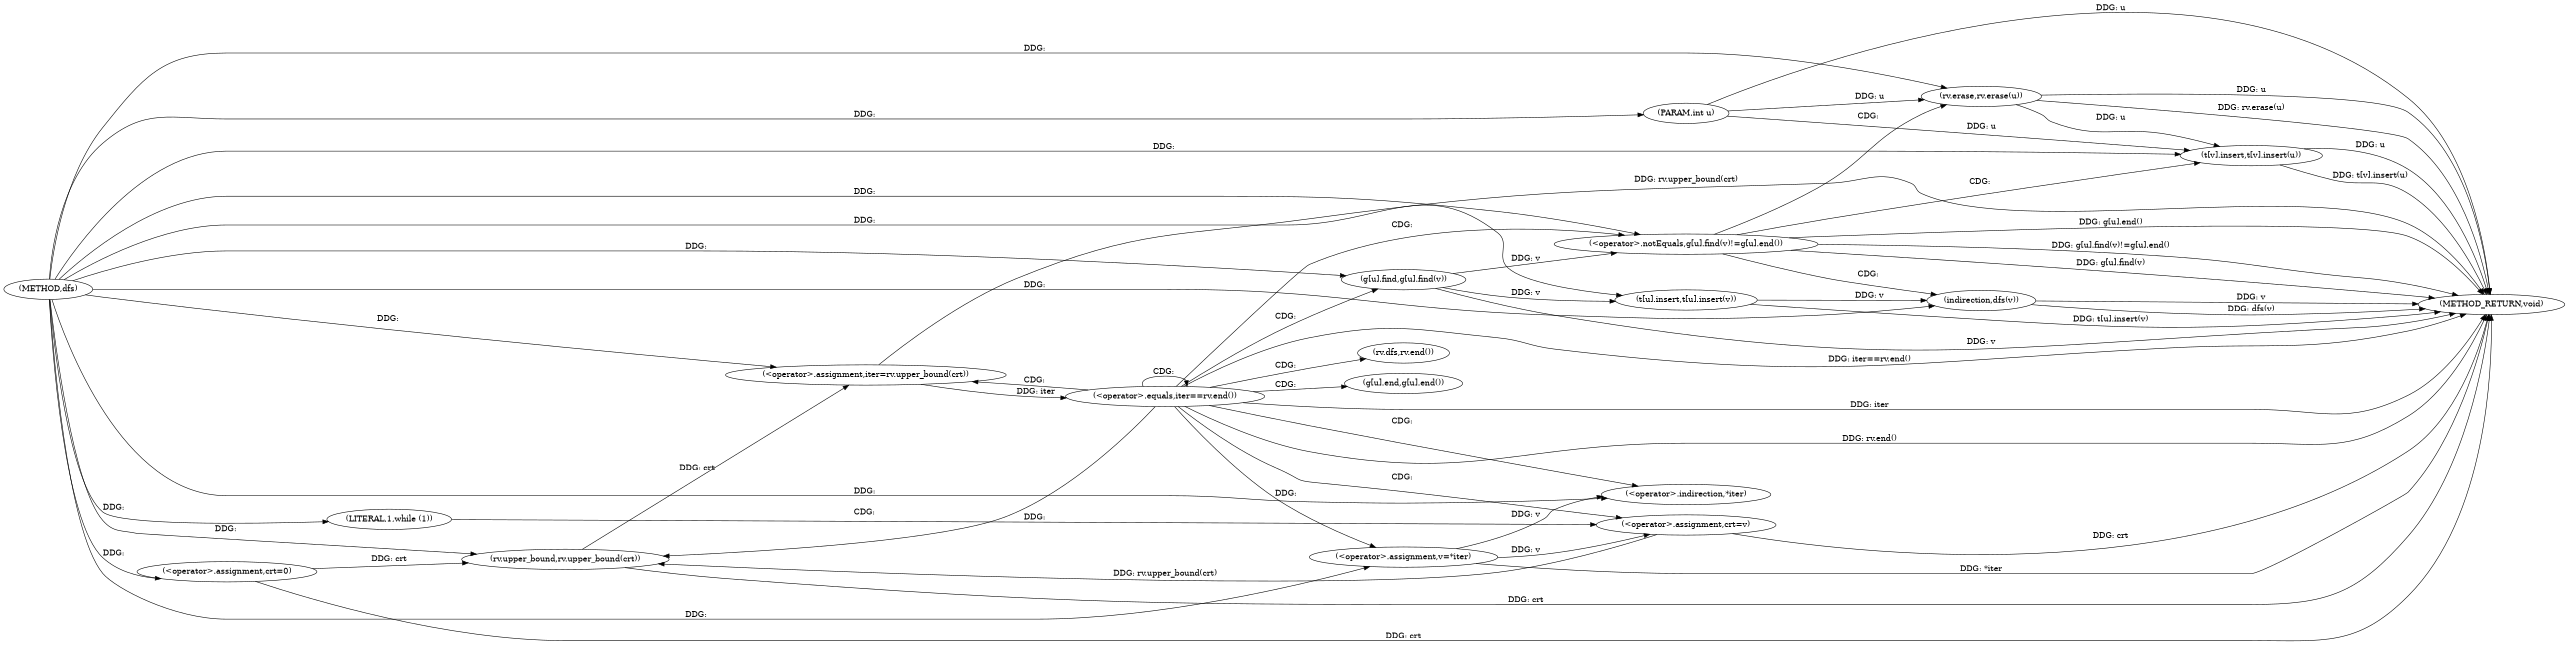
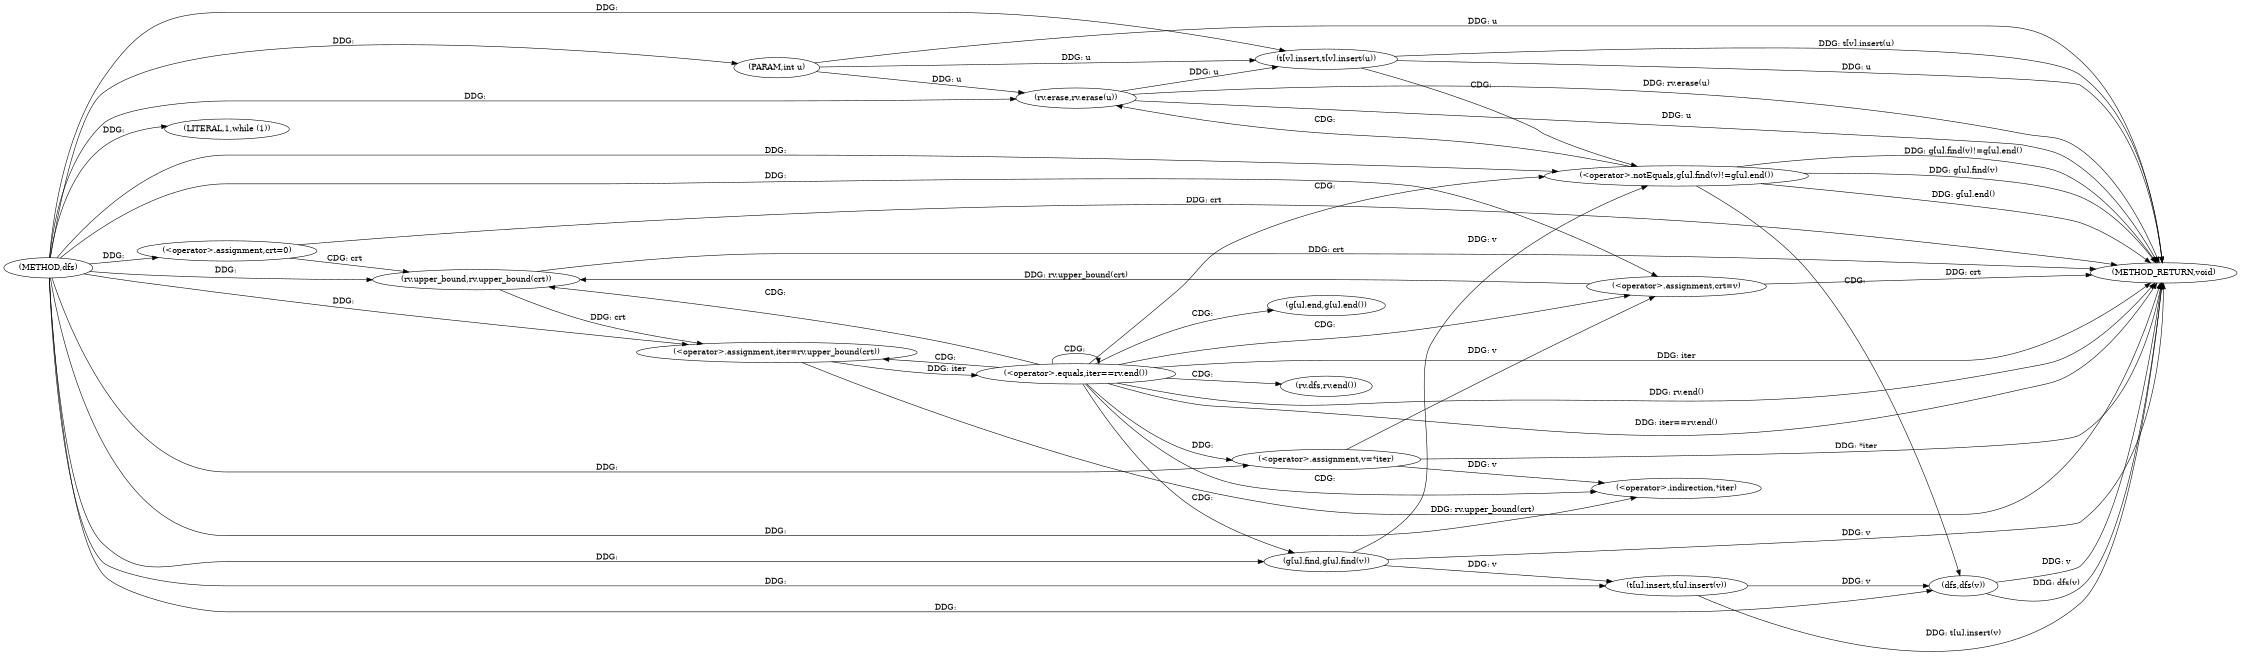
edge "(<operator>.notEquals,g[u].find(v)!=g[u].end())" -> "(t[v].insert,t[v].insert(u))": reversed
node "(indirection,dfs(v))": label "(indirection,dfs(v))" -> "(dfs,dfs(v))"
edge "(LITERAL,1,while (1))" -> "(<operator>.assignment,crt=v)": now "(METHOD,dfs)" -> "(<operator>.assignment,crt=v)"
edge "(<operator>.assignment,crt=0)" -> "(rv.upper_bound,rv.upper_bound(crt))": label "DDG: crt" -> "CDG: crt"
